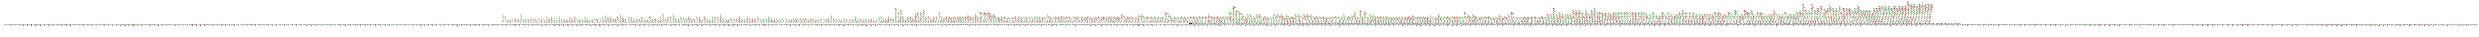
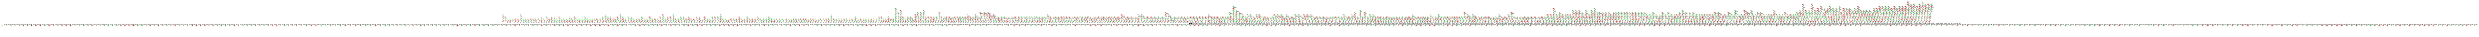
node "580": added
